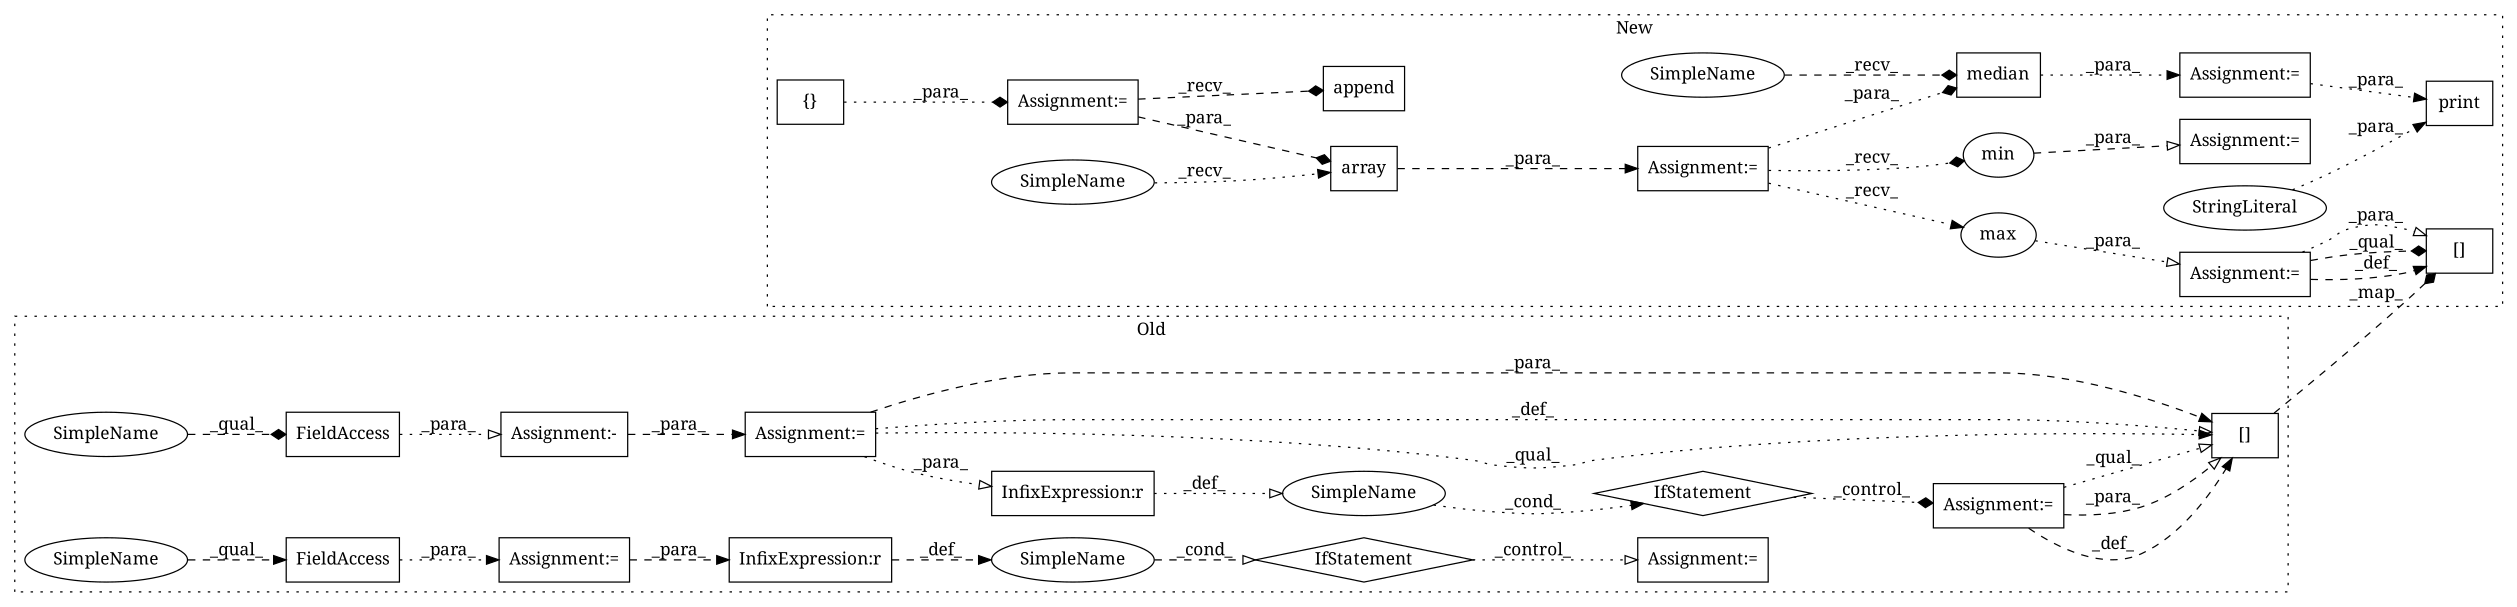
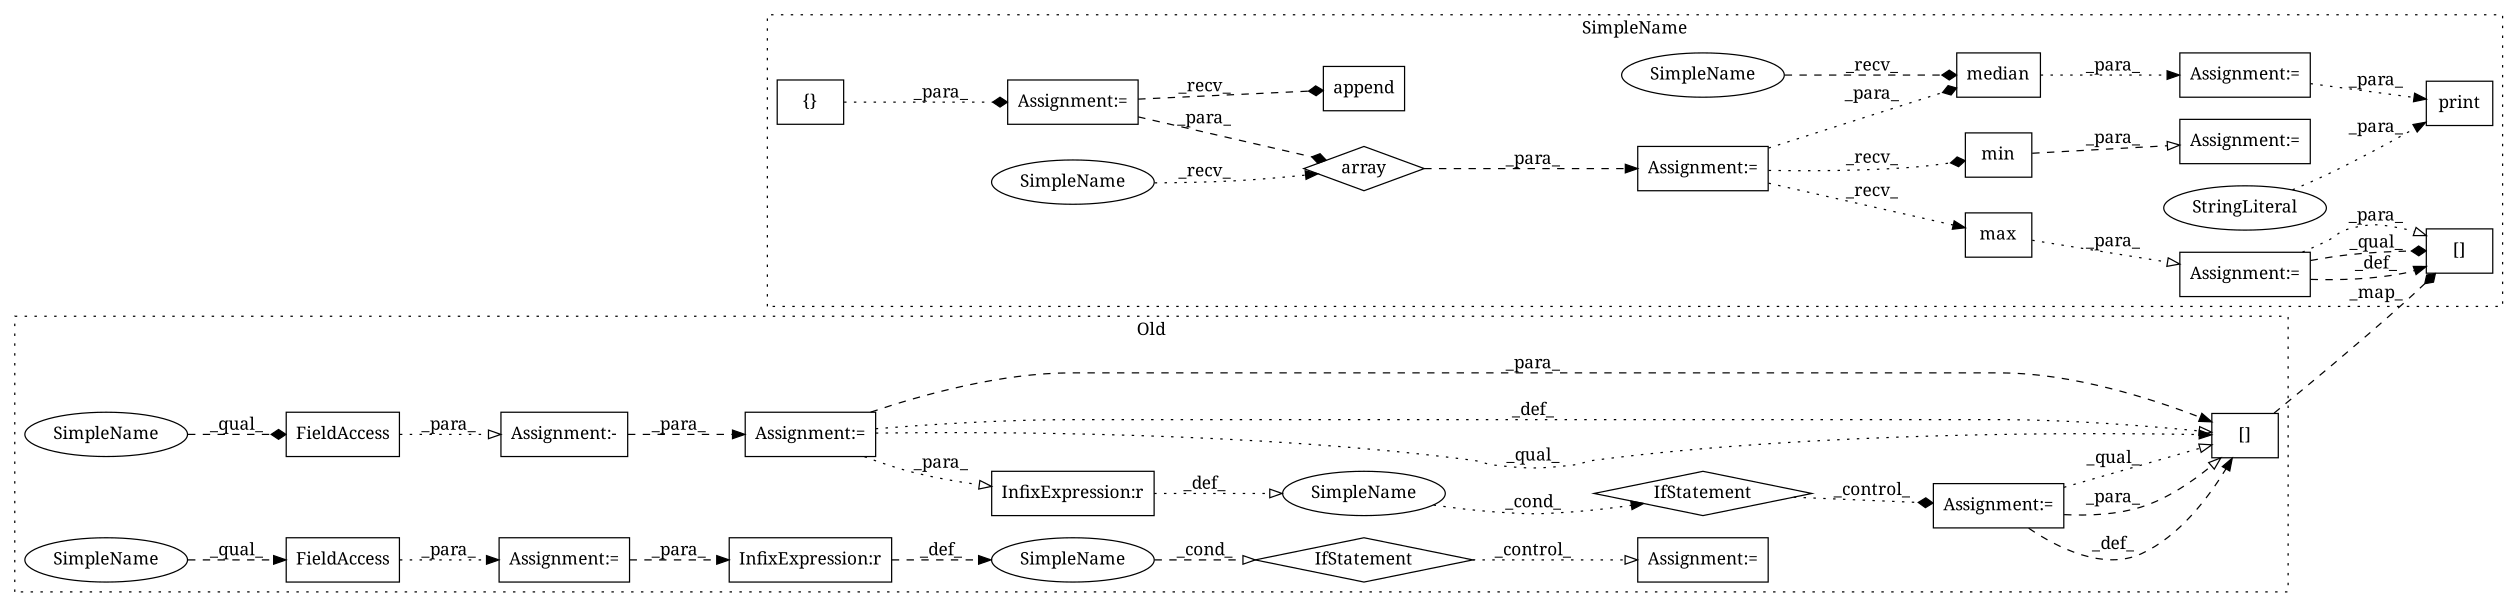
cluster "New": label "New" -> "SimpleName"
node "min": shape ellipse -> box
node "array": shape box -> diamond
node "max": shape ellipse -> box
